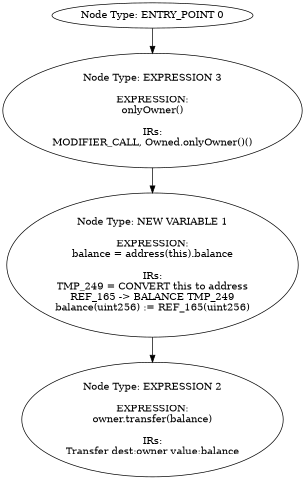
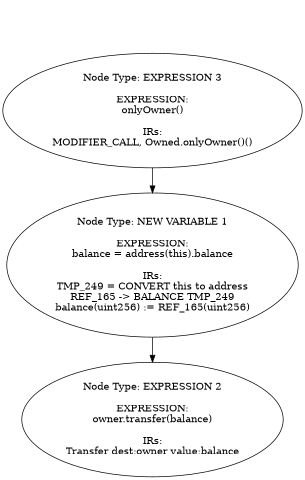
node "Node Type: ENTRY_POINT 0": removed
